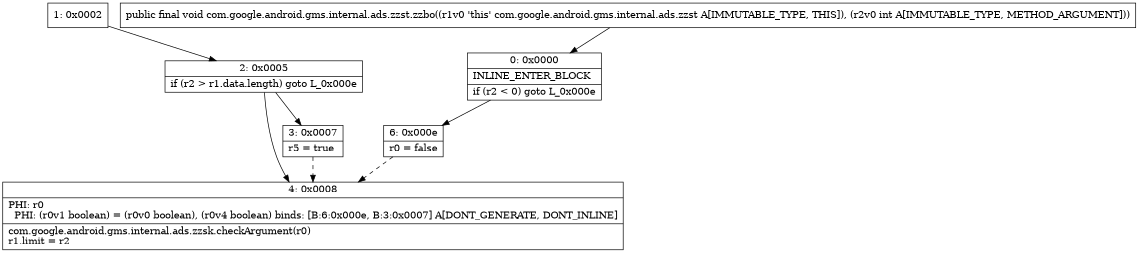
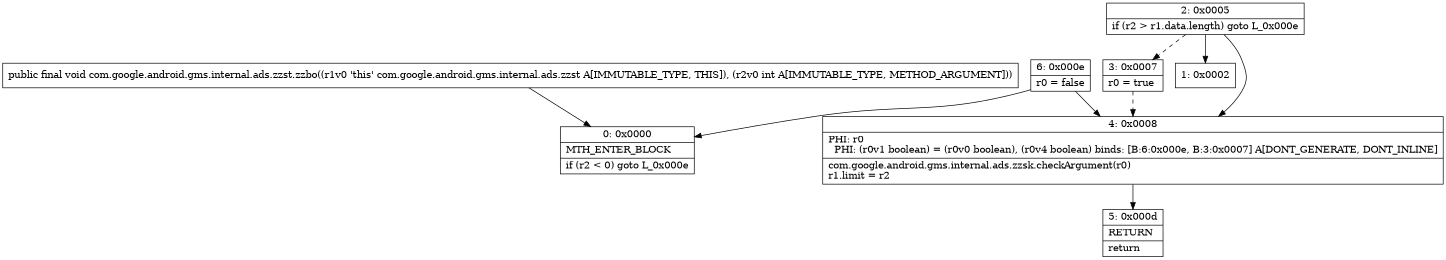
edge "1: 0x0002" -> "2: 0x0005": reversed
node "0: 0x0000": text "INLINE_ENTER_BLOCK" -> "MTH_ENTER_BLOCK"
edge "2: 0x0005" -> "3: 0x0007": style solid -> dashed
edge "0: 0x0000" -> "6: 0x000e": reversed
node "3: 0x0007": text "r5 = true" -> "r0 = true"
edge "6: 0x000e" -> "4: 0x0008": style dashed -> solid
node "5: 0x000d": added
